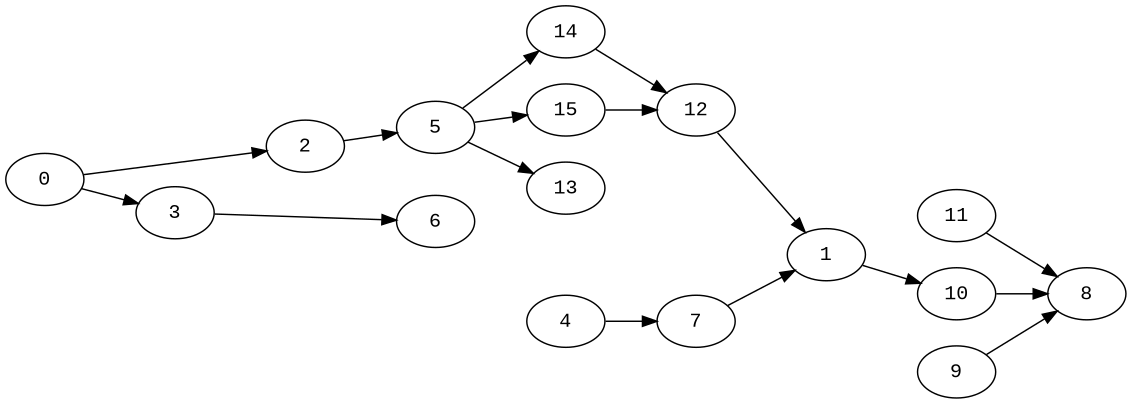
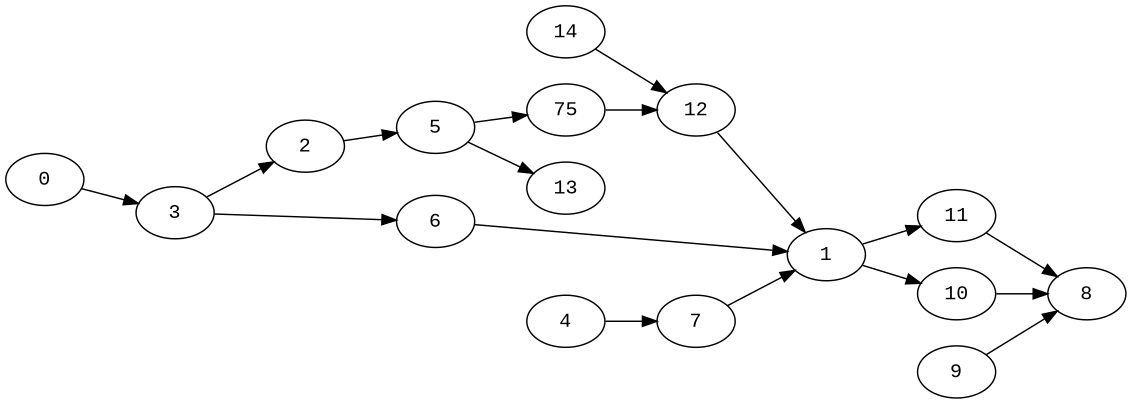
edge "5" -> "14": removed
node "15": label "15" -> "75"
edge "0" -> "2": now "3" -> "2"
edge "6" -> "1": added
edge "1" -> "11": added
